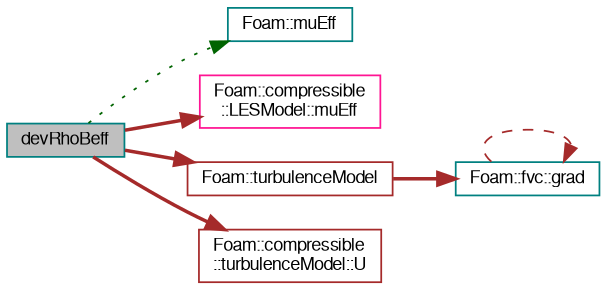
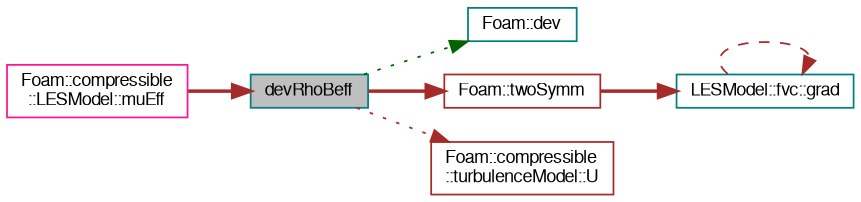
node "Foam::muEff": label "Foam::muEff" -> "Foam::dev"
edge "devRhoBeff" -> "Foam::compressible ::LESModel::muEff": reversed
node "Foam::turbulenceModel": label "Foam::turbulenceModel" -> "Foam::twoSymm"
node "Foam::fvc::grad": label "Foam::fvc::grad" -> "LESModel::fvc::grad"
edge "devRhoBeff" -> "Foam::compressible ::turbulenceModel::U": style bold -> dotted
